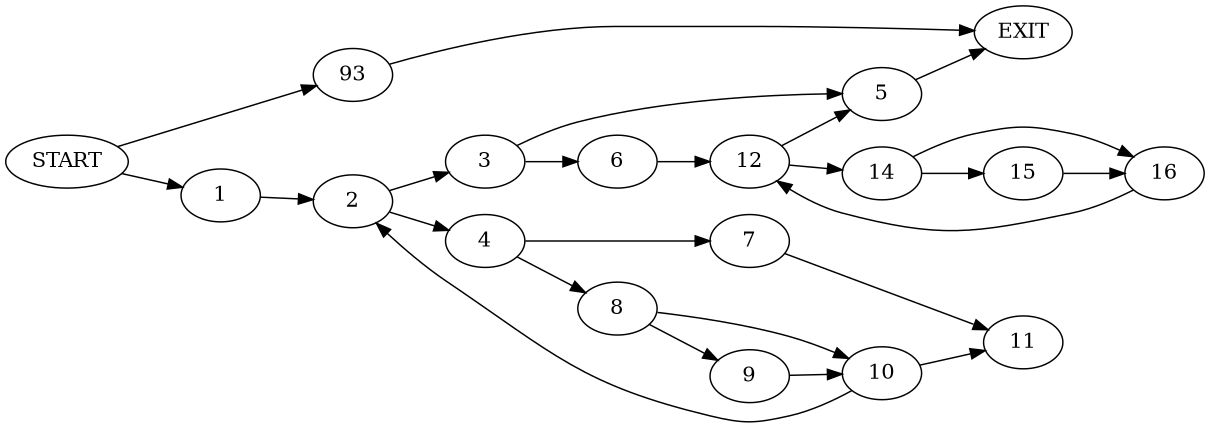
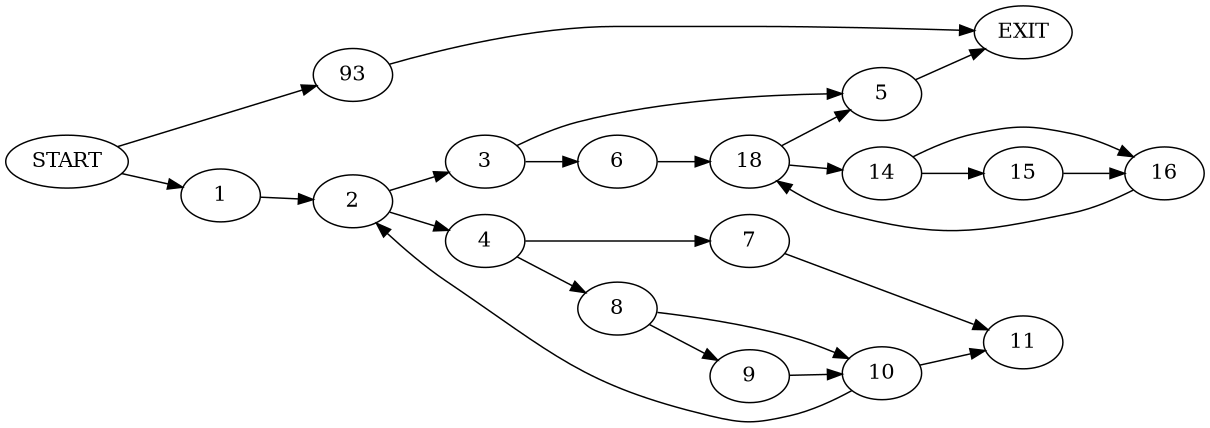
node "12": label "12" -> "18"
